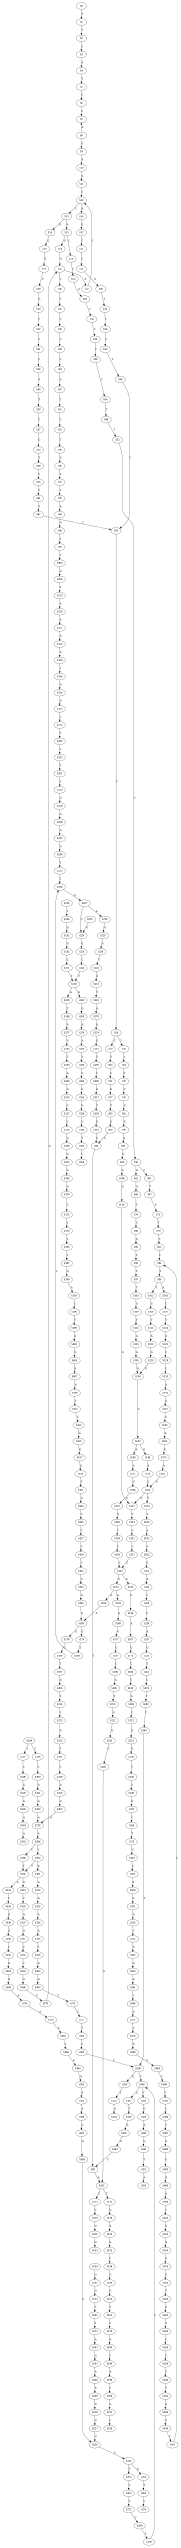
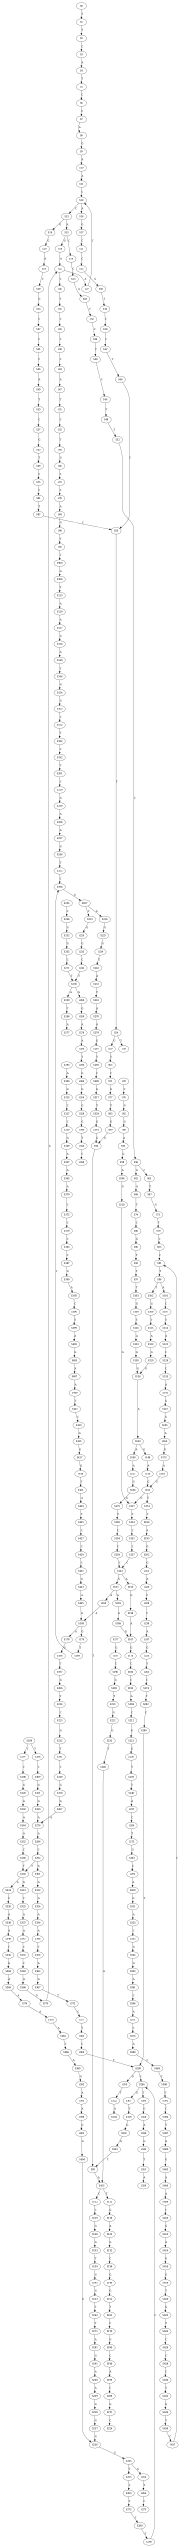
edge "S8" -> "S7": reversed
edge "S207" -> "S224": now "S207" -> "S215"
node "S285": removed
node "S64": removed
edge "S168" -> "S177": now "S168" -> "S167"
edge "S284" -> "S360": now "S352" -> "S360"
edge "S133" -> "S139": added, label "T"
